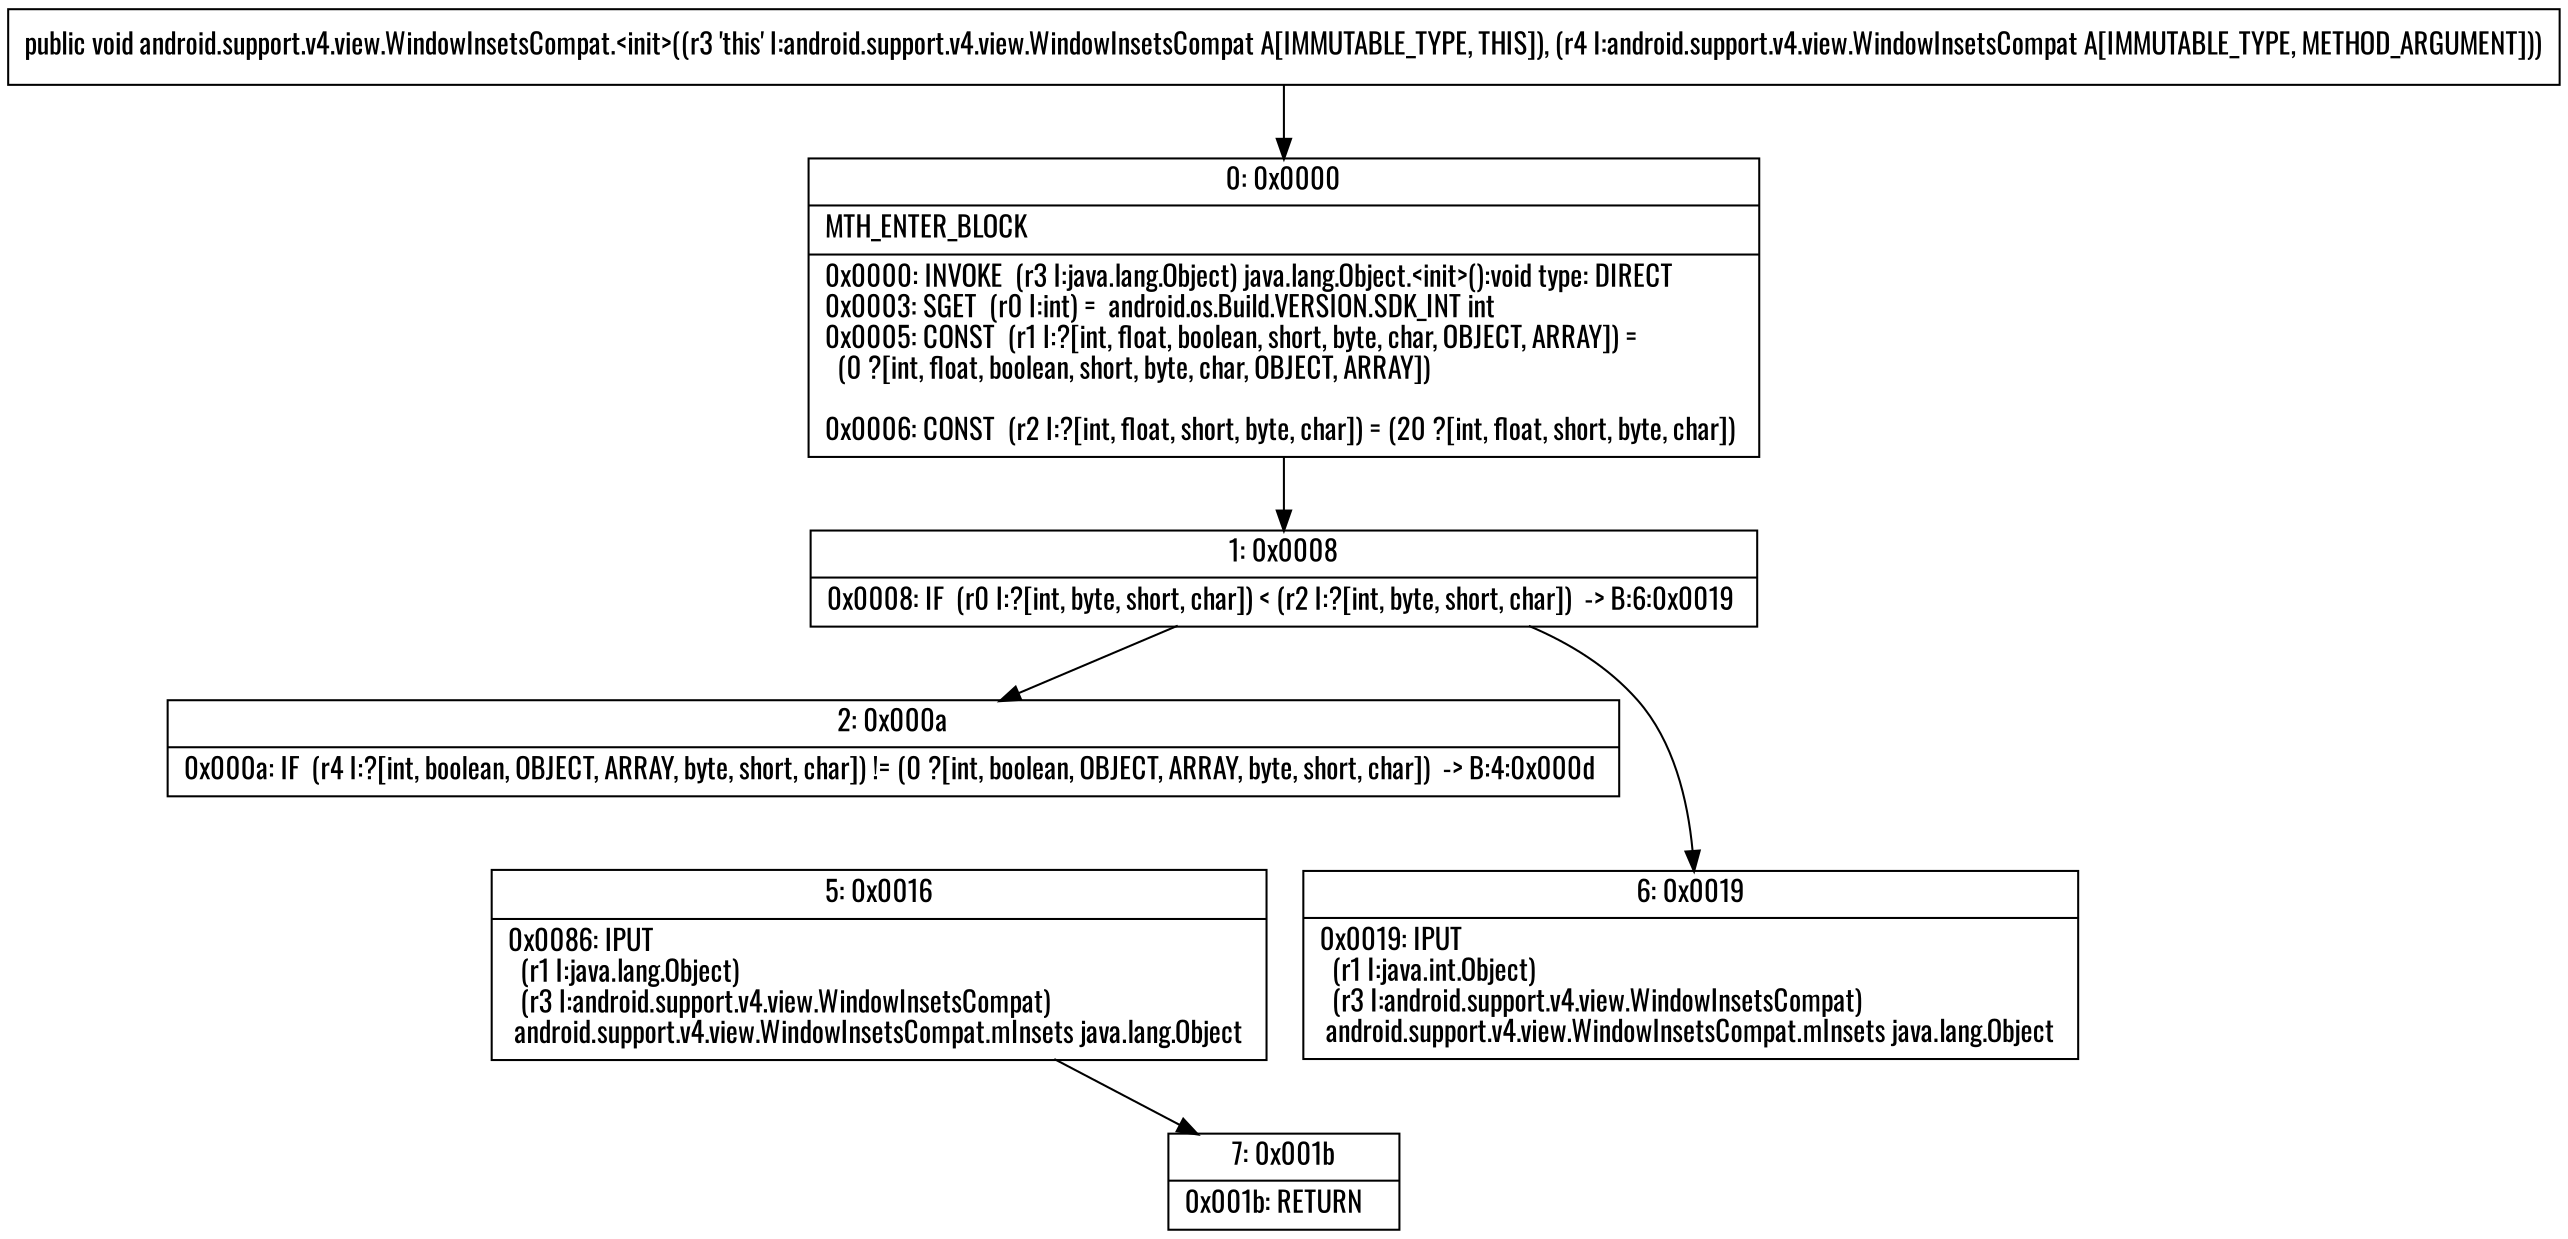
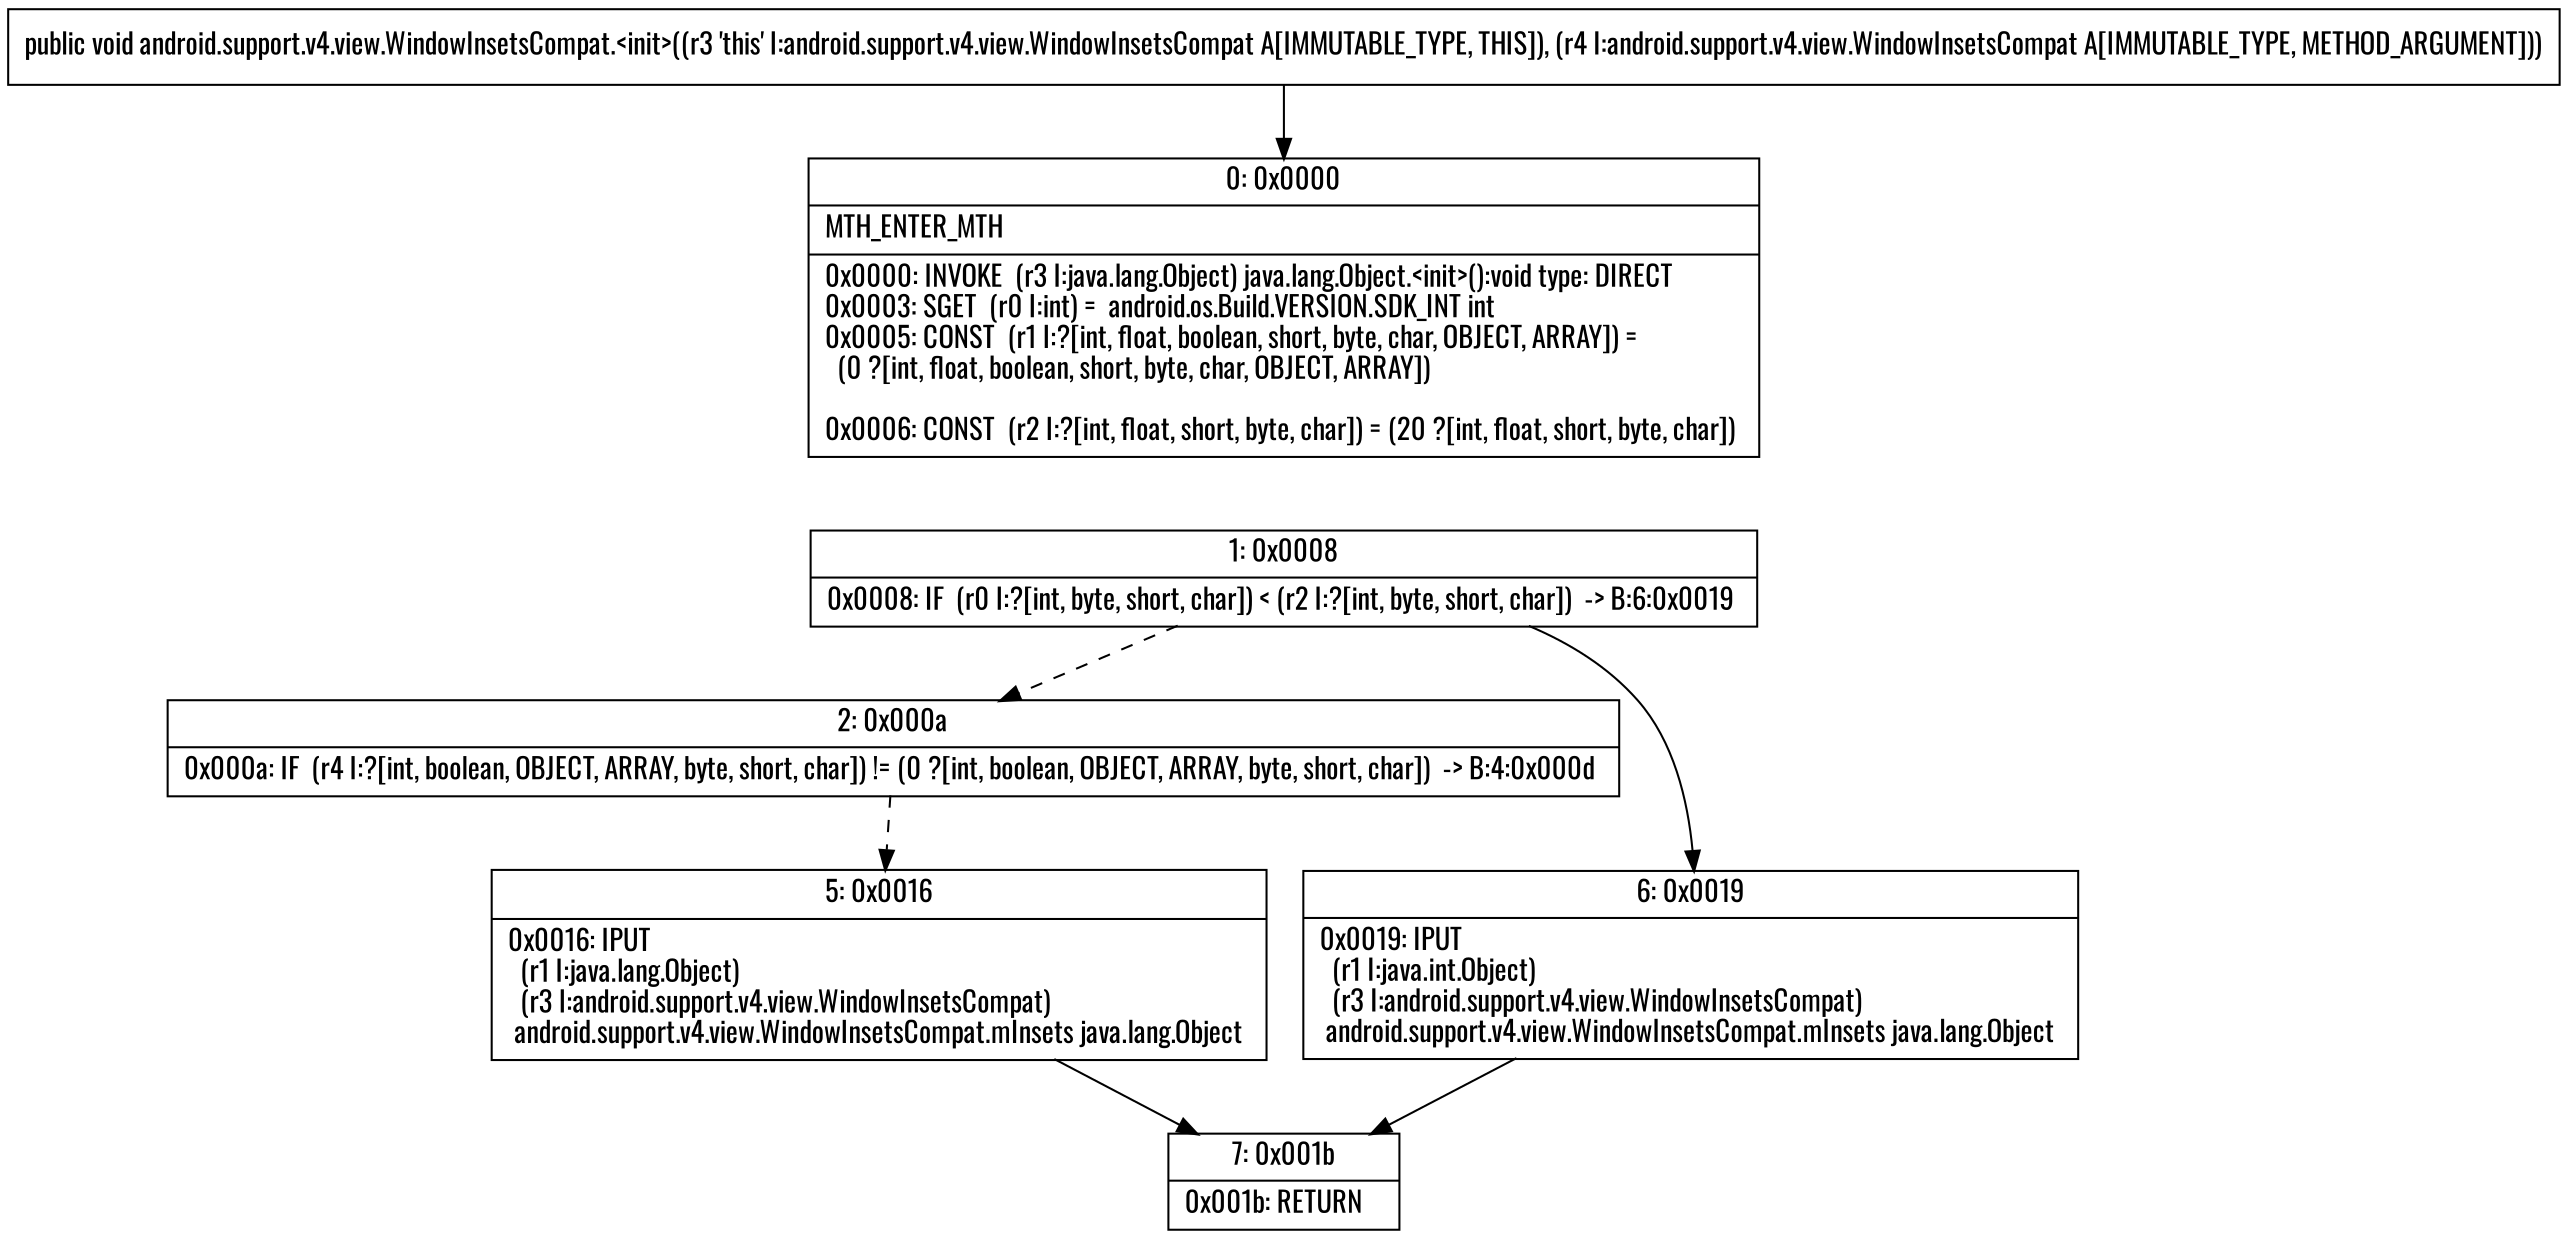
node "0: 0x0000": text "MTH_ENTER_BLOCK" -> "MTH_ENTER_MTH"
edge "0: 0x0000" -> "1: 0x0008": removed
edge "1: 0x0008" -> "2: 0x000a": style solid -> dashed
edge "2: 0x000a" -> "5: 0x0016": added
node "5: 0x0016": text "0x0086: IPUT" -> "0x0016: IPUT"
edge "6: 0x0019" -> "7: 0x001b": added
